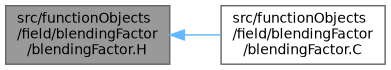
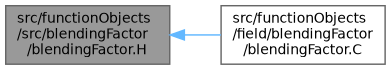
node "src/functionObjects /field/blendingFactor /blendingFactor.H": label "src/functionObjects /field/blendingFactor /blendingFactor.H" -> "src/functionObjects /src/blendingFactor /blendingFactor.H"
